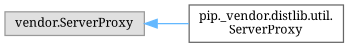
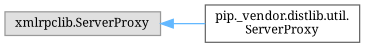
node "vendor.ServerProxy": label "vendor.ServerProxy" -> "xmlrpclib.ServerProxy"
